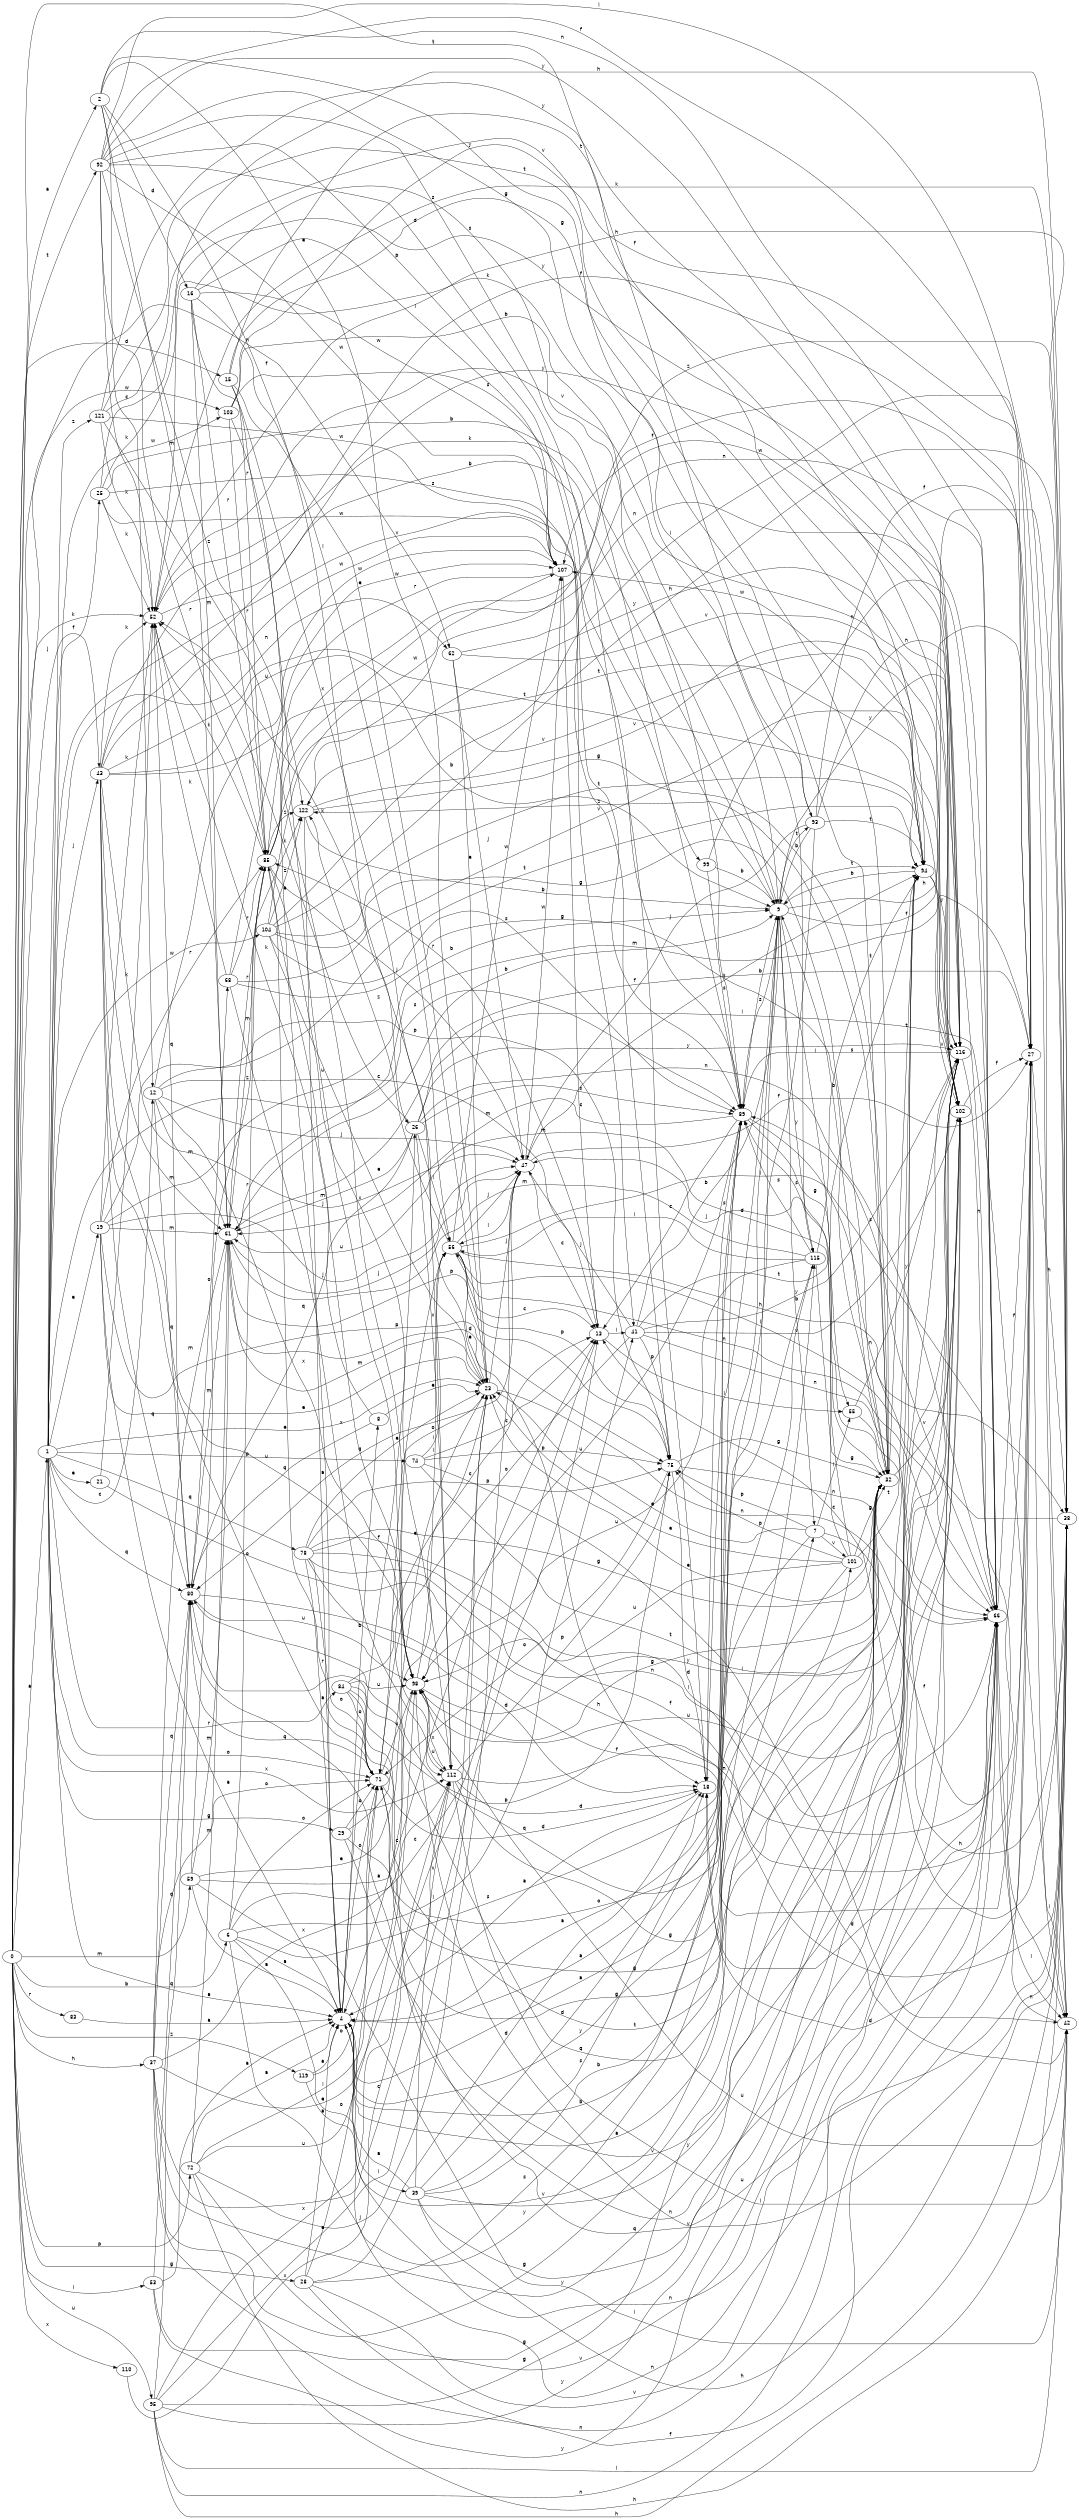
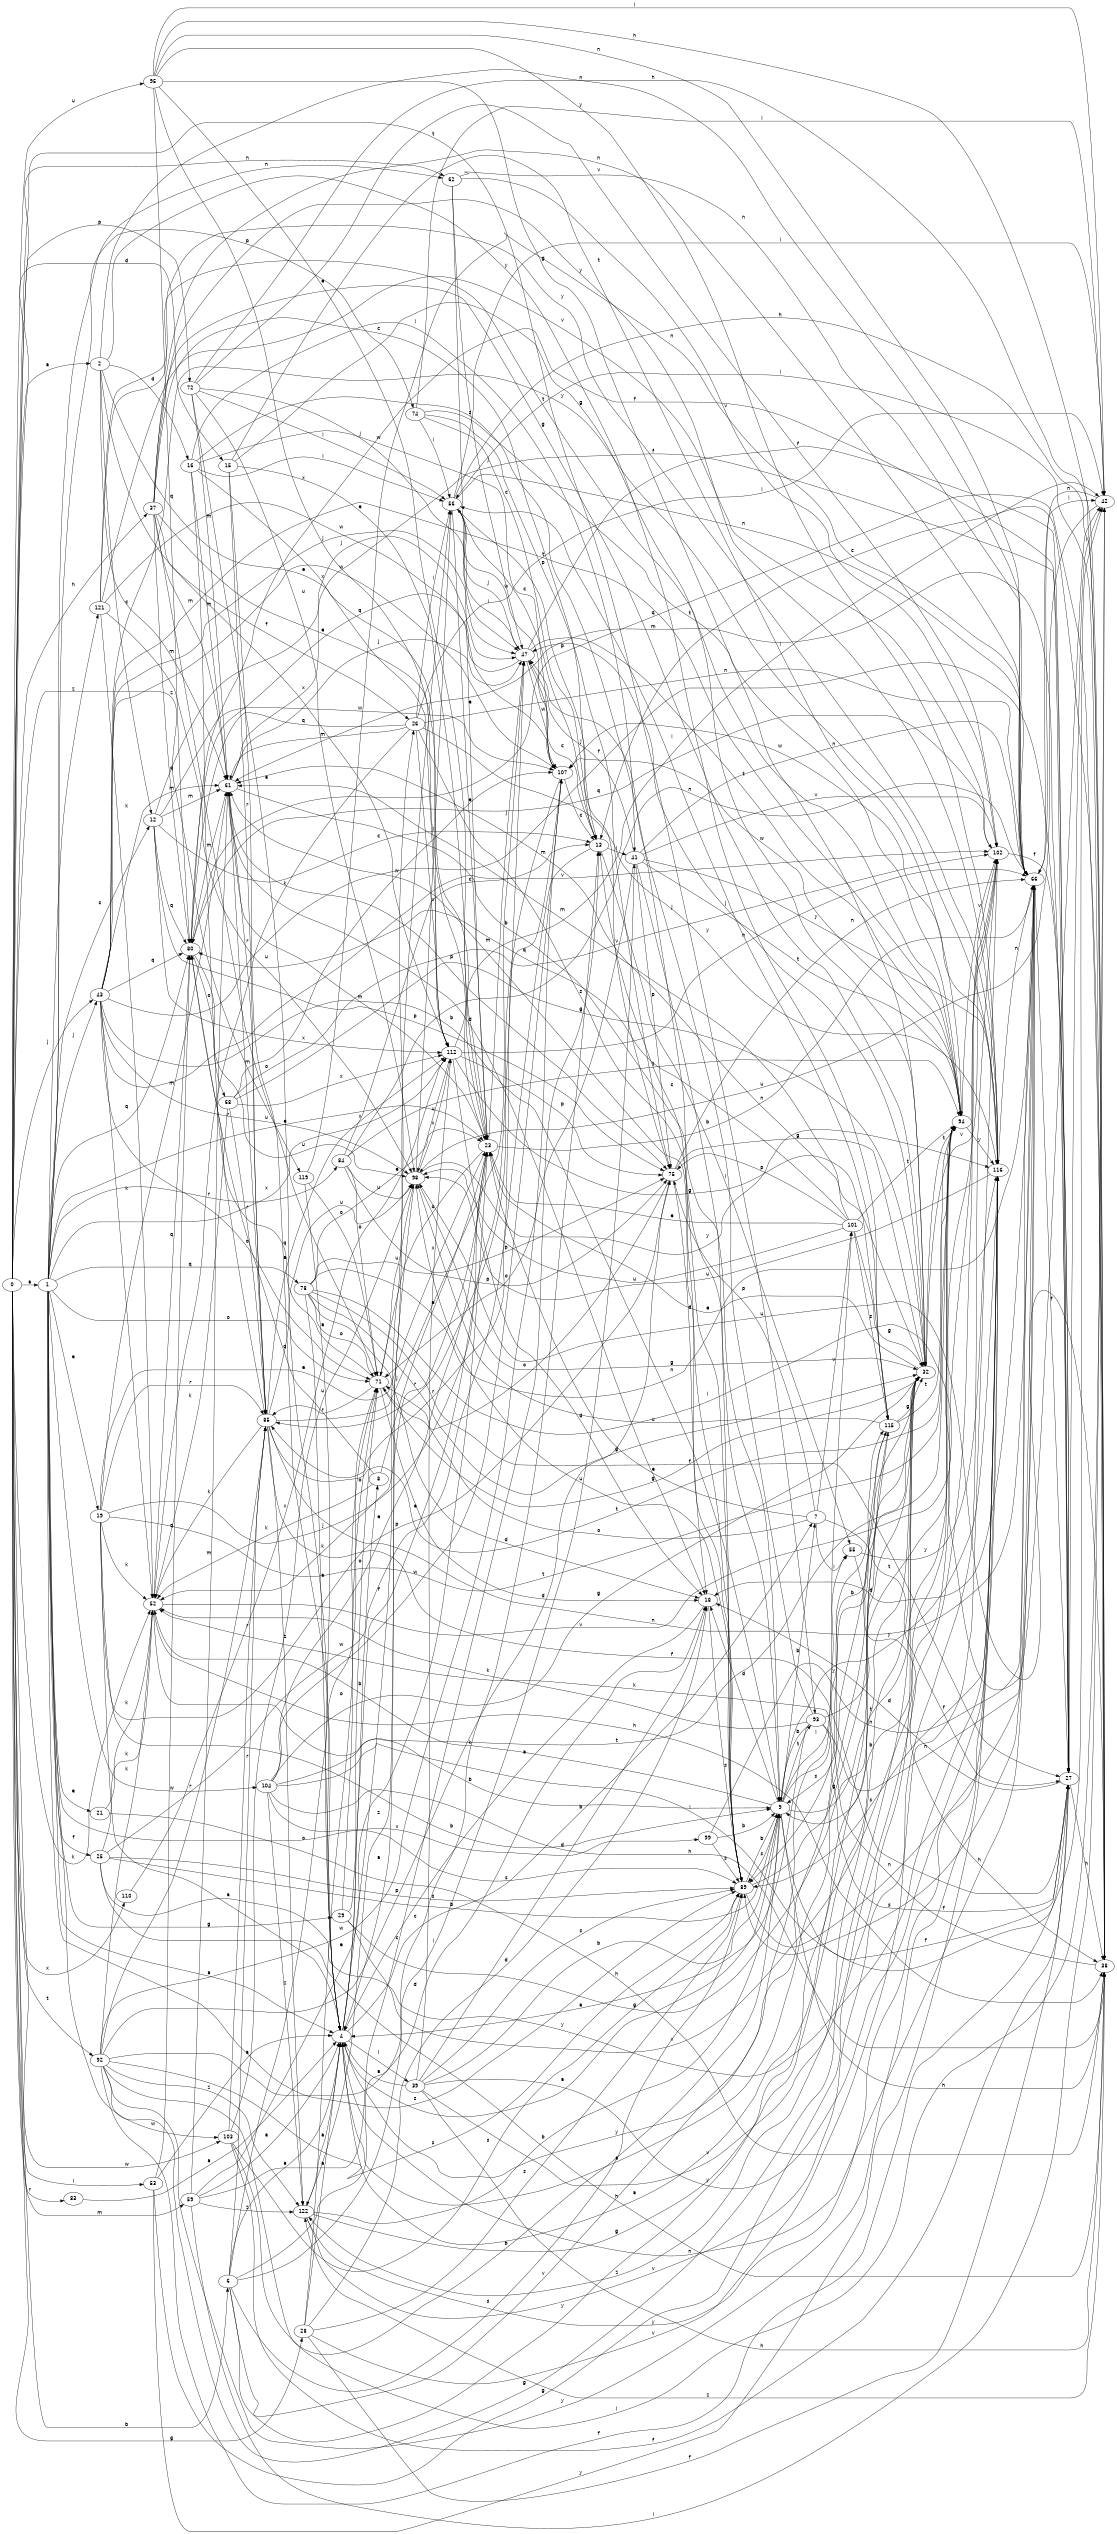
edge "101" -> "89": now "101" -> "115"
